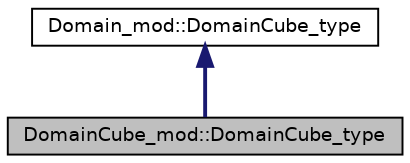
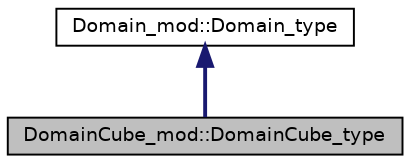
node "Domain_mod::DomainCube_type": label "Domain_mod::DomainCube_type" -> "Domain_mod::Domain_type"
